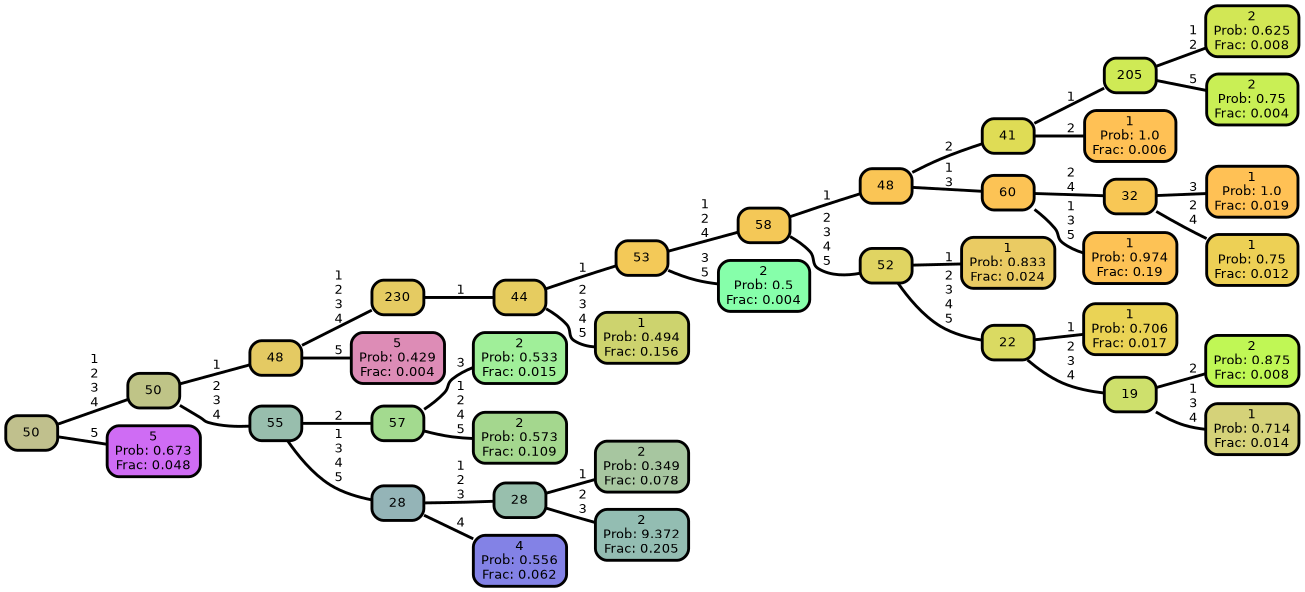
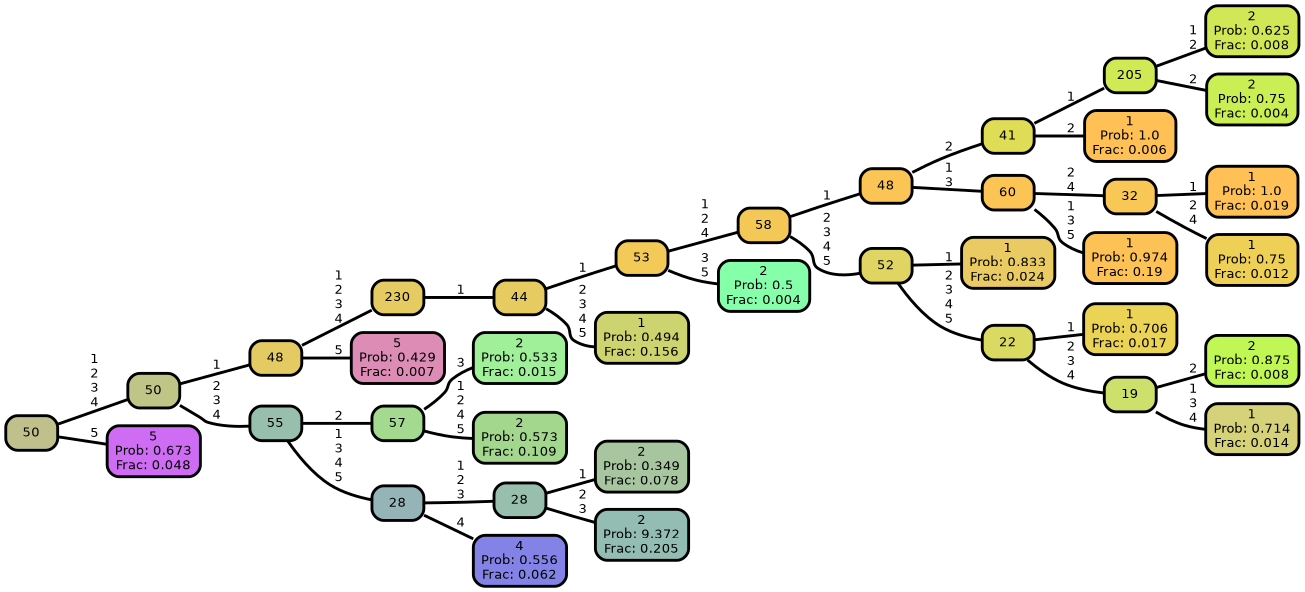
edge "205" -- "2 Prob: 0.75 Frac: 0.004": label " 5" -> " 2"
edge "1 Prob: 1.0 Frac: 0.019" -- "32": label " 3" -> " 1"
node "5 Prob: 0.429 Frac: 0.004": label "5 Prob: 0.429 Frac: 0.004" -> "5 Prob: 0.429 Frac: 0.007"
